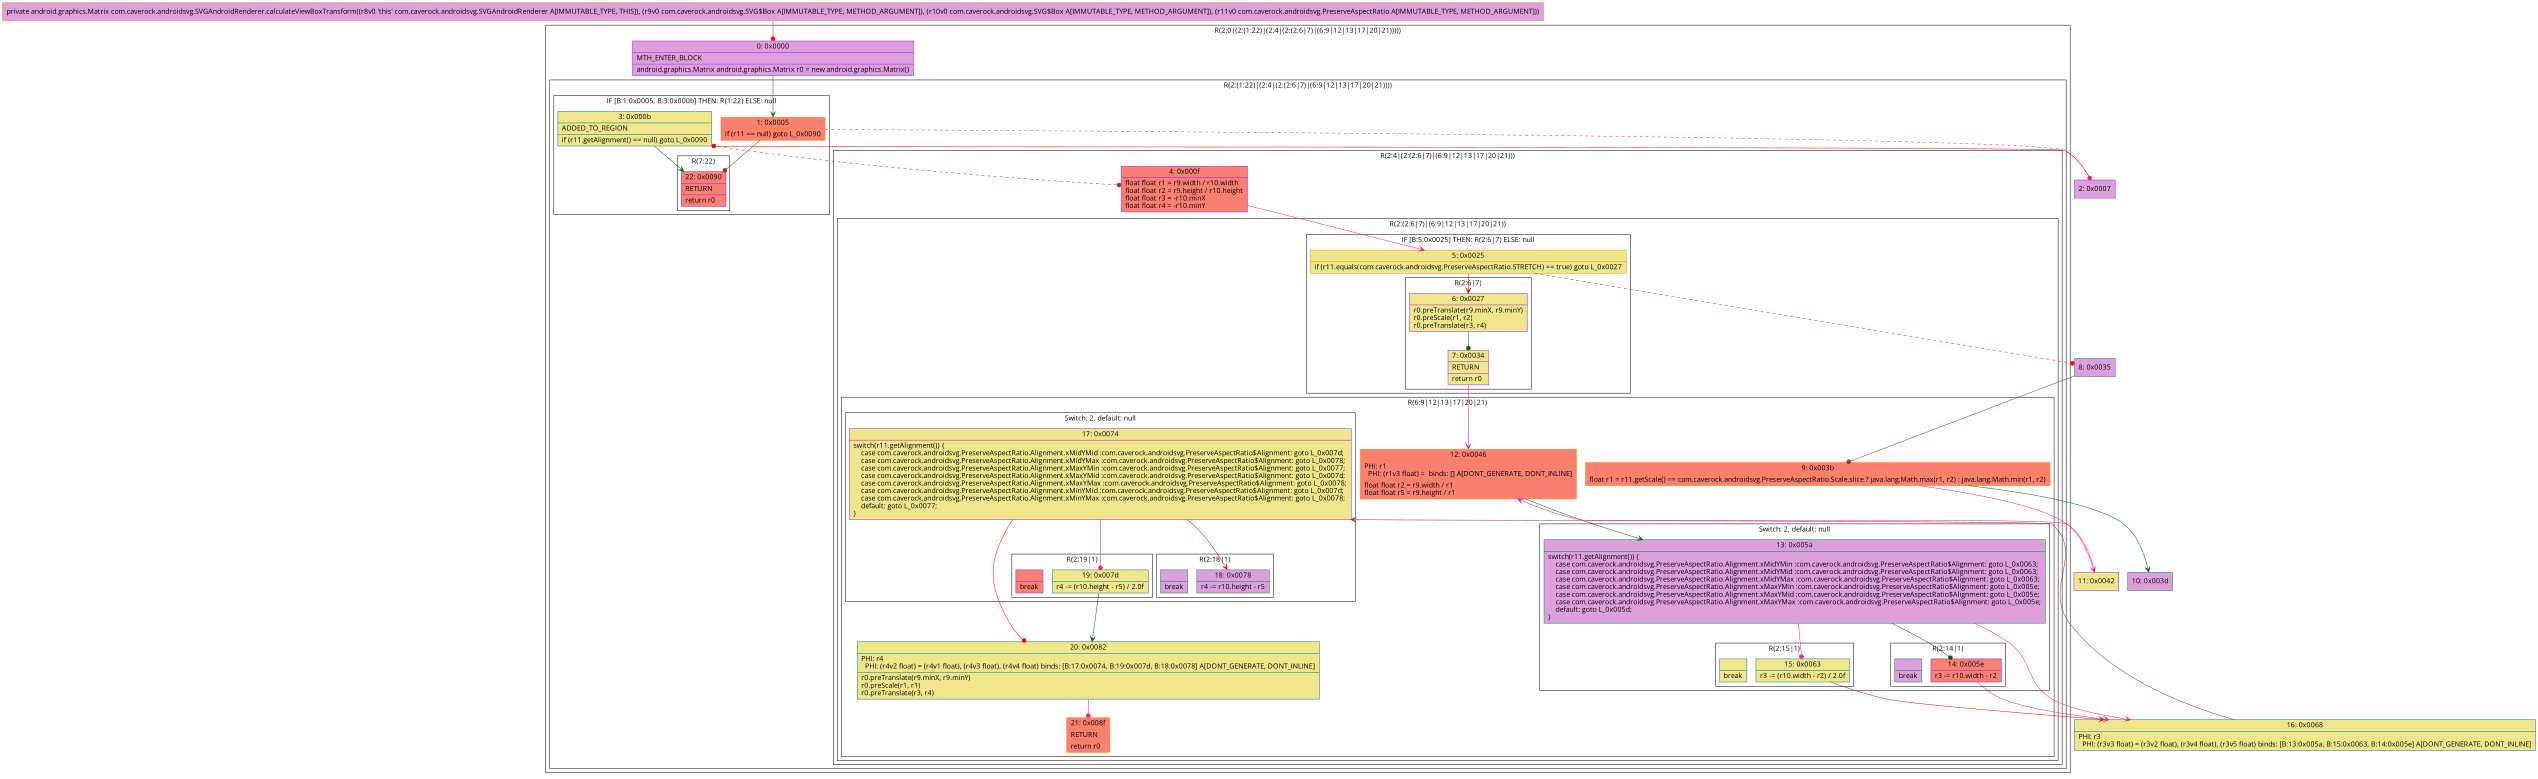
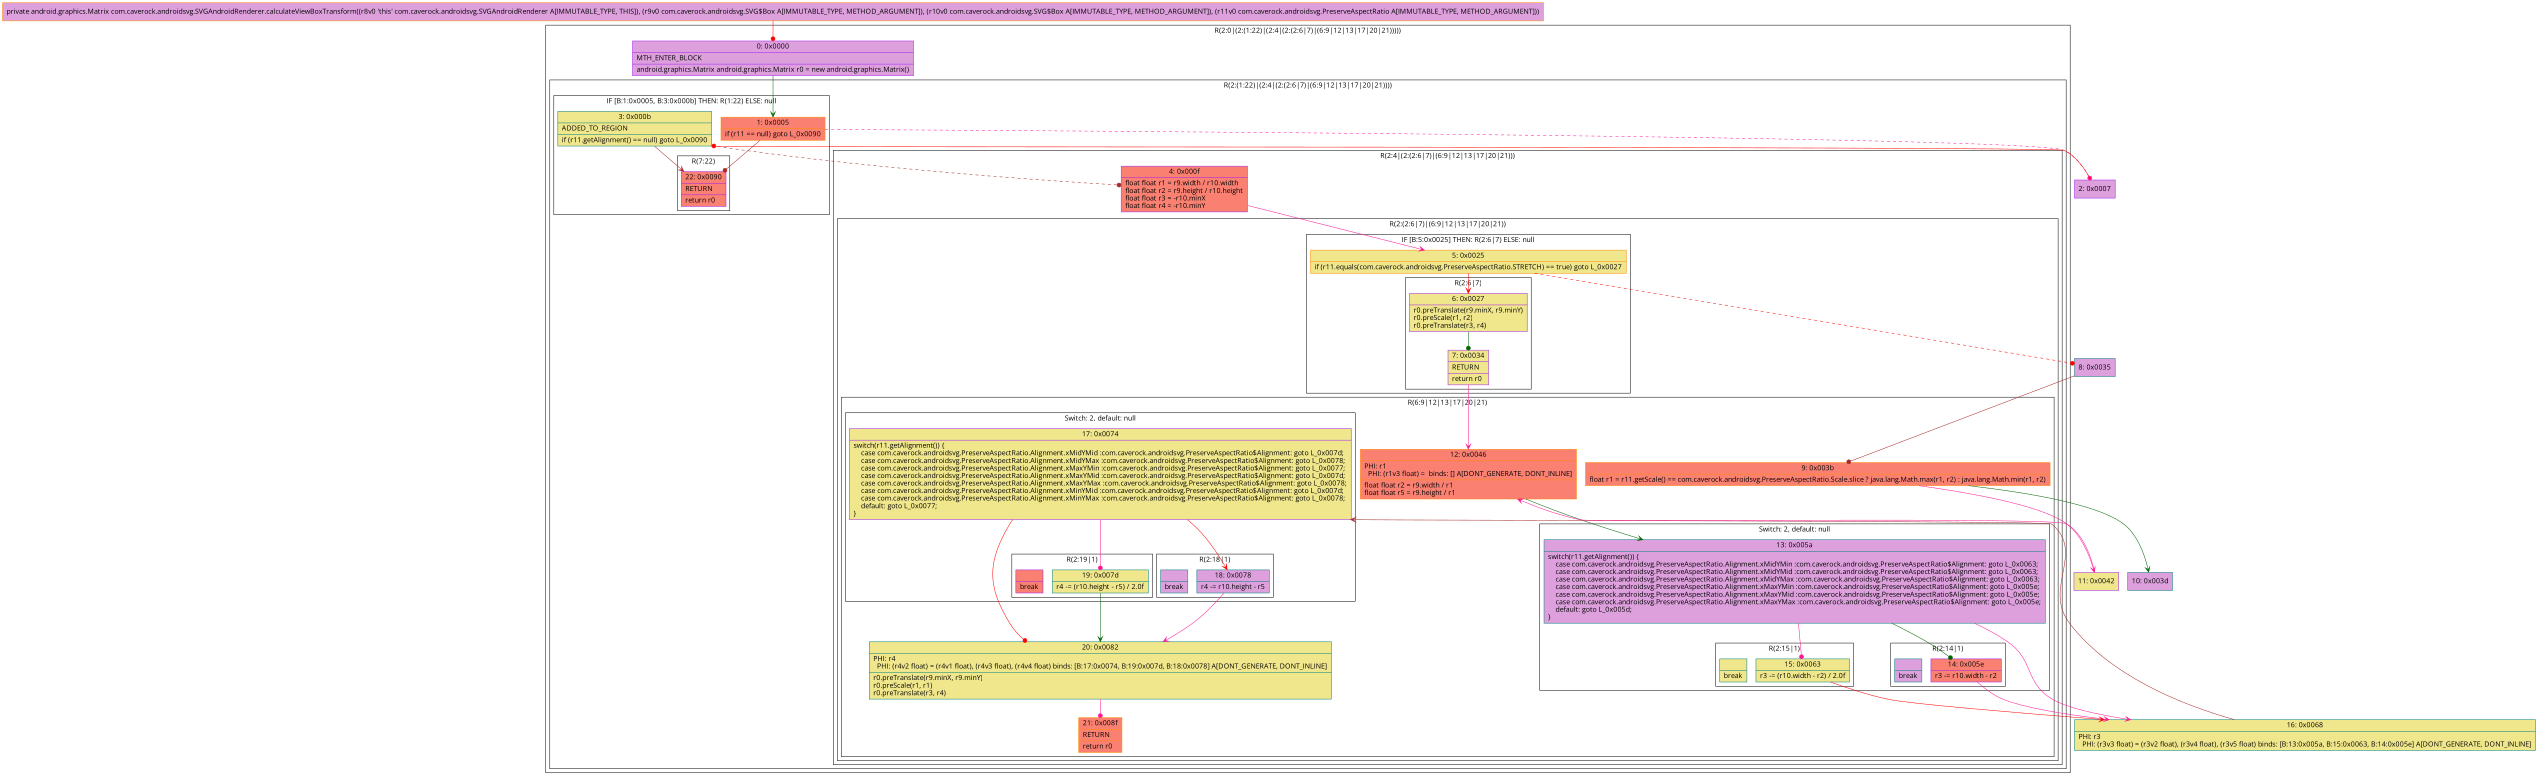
edge "3: 0x000b" -> "22: 0x0090": color darkgreen -> brown
edge "18: 0x0078" -> "20: 0x0082": added
